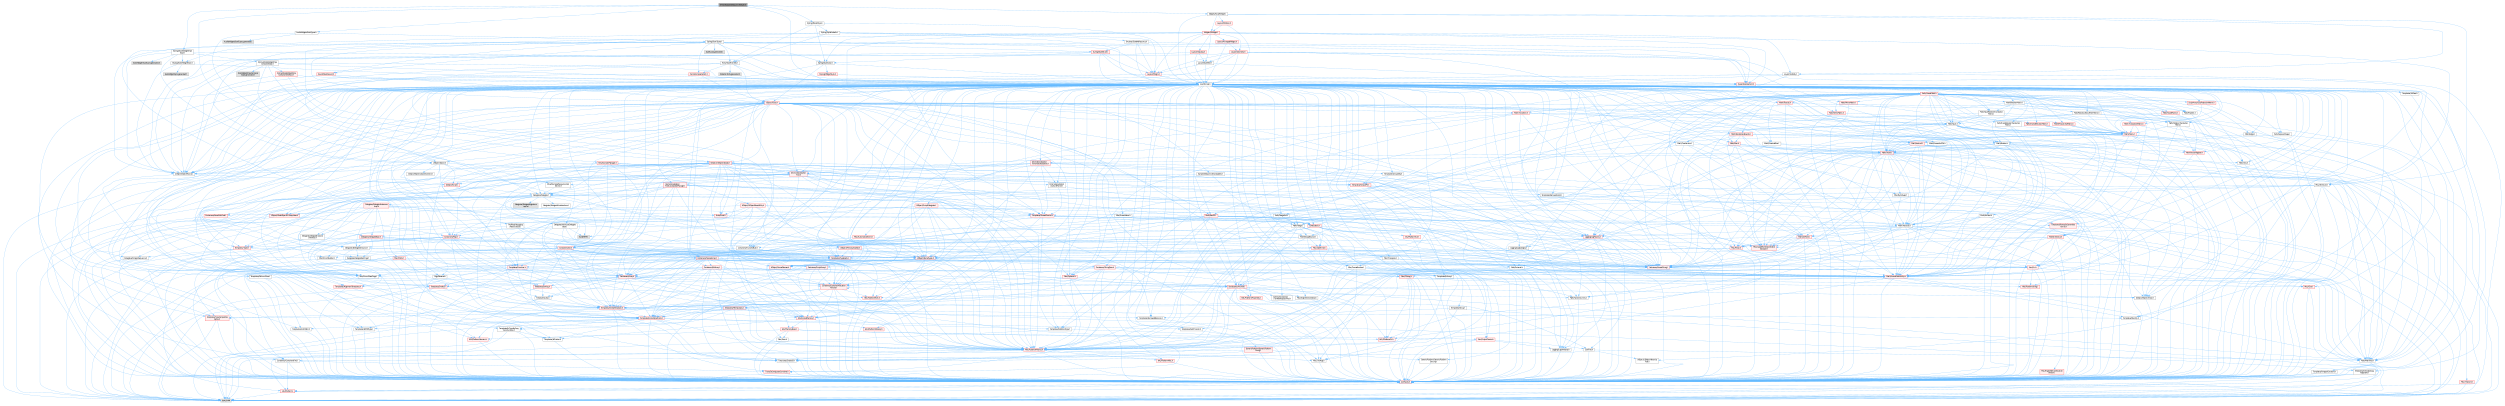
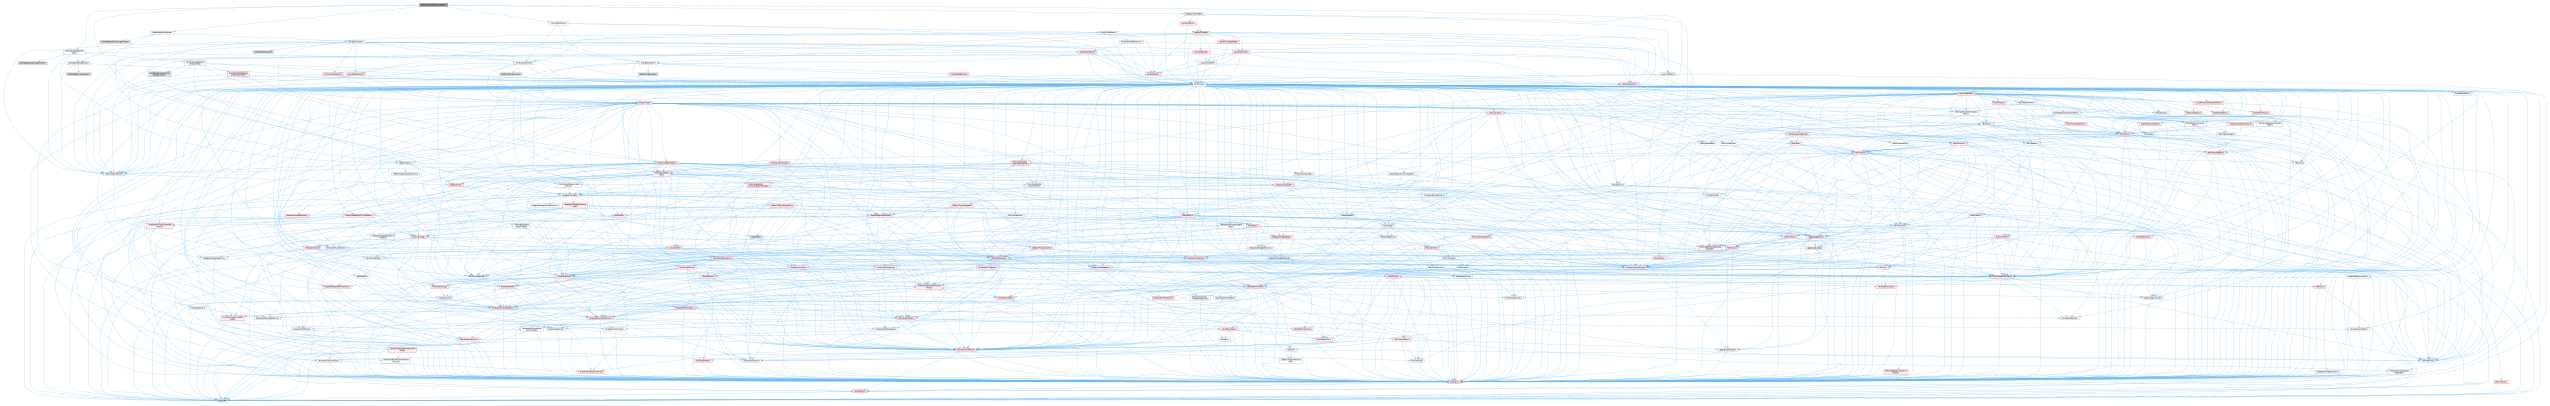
node "SlateColor.generated.h": added
node "Delegates/DelegateSignature Impl.inl": removed
edge "Templates/IsTriviallyCopy Constructible.h" -> "Templates/IsPointer.h": now "Templates/UnrealTemplate.h" -> "Templates/IsPointer.h"
